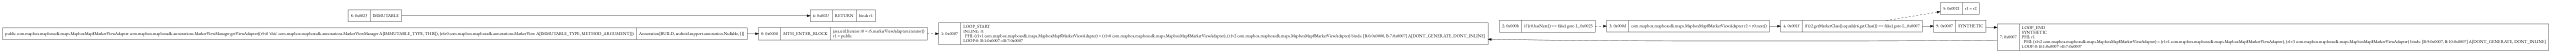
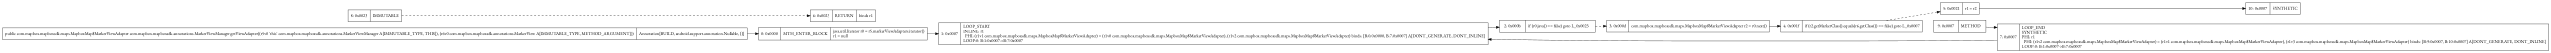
node "10: 0x0007": added
edge "8: 0x0023" -> "6: 0x0023": style solid -> dashed
node "2: 0x000b": text "if (r0.hasNext() == false) goto L_0x0023" -> "if (r0.java() == false) goto L_0x0023"
edge "4: 0x001f" -> "9: 0x0007": removed
node "9: 0x0007": text "SYNTHETIC" -> "METHOD"
edge "1: 0x0007" -> "2: 0x000b": added
edge "0: 0x0000" -> "1: 0x0007": style dashed -> solid
node "0: 0x0000": text "r1 = public" -> "r1 = null"
